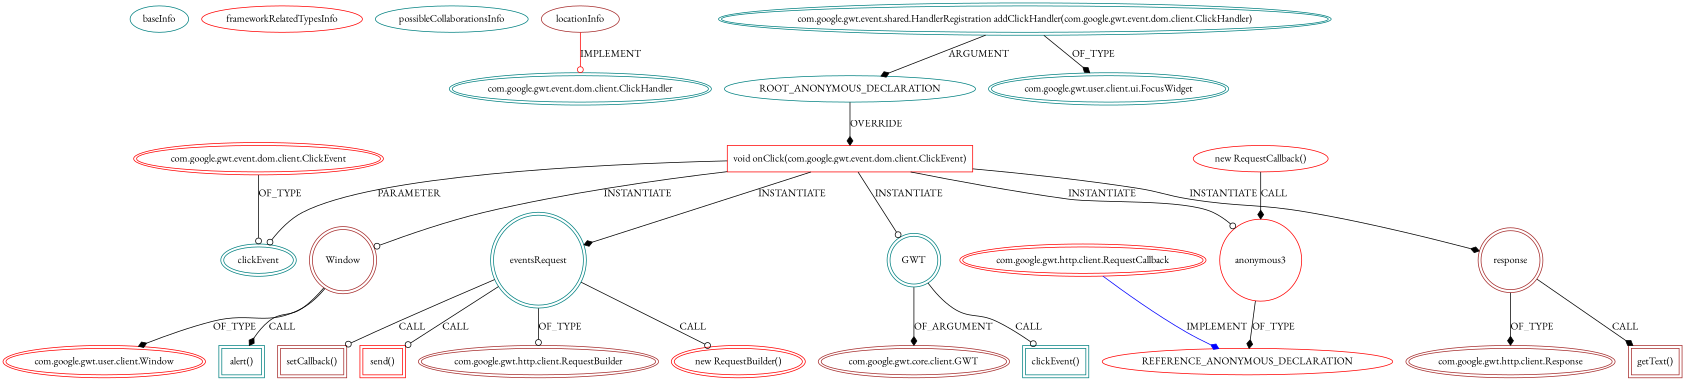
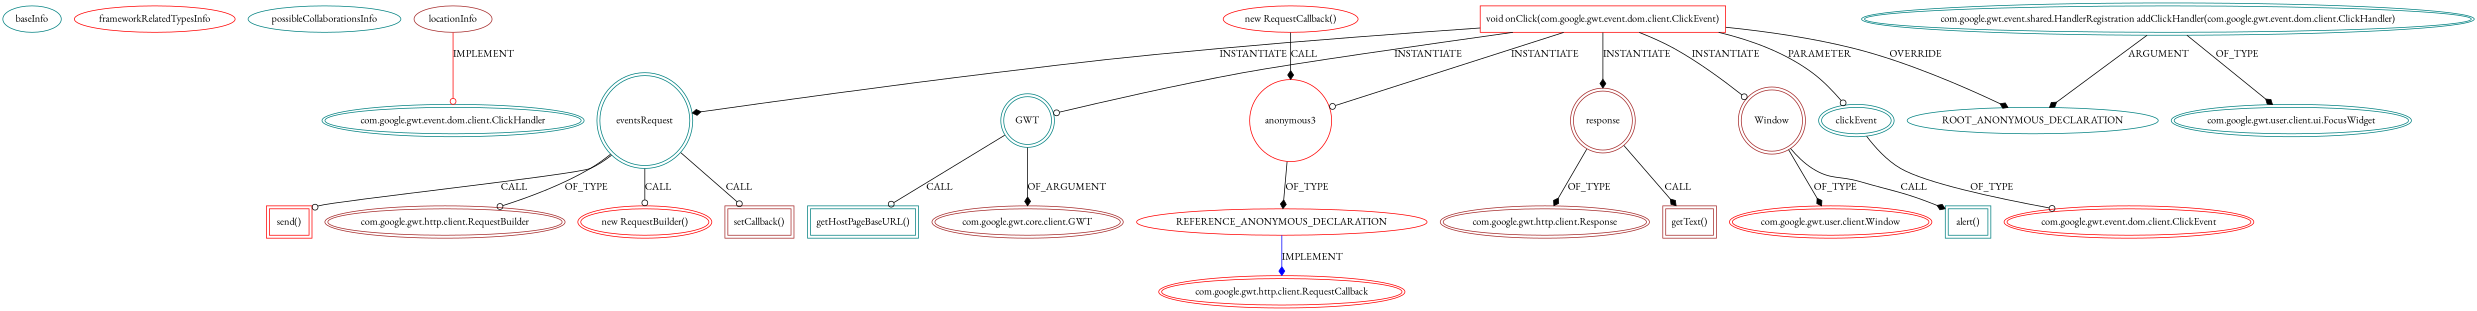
edge "ROOT_ANONYMOUS_DECLARATION" -> "void onClick(com.google.gwt.event.dom.client.ClickEvent)": reversed
edge "com.google.gwt.event.dom.client.ClickEvent" -> "clickEvent": reversed
edge "com.google.gwt.http.client.RequestCallback" -> "REFERENCE_ANONYMOUS_DECLARATION": reversed
node "clickEvent()": label "clickEvent()" -> "getHostPageBaseURL()"
